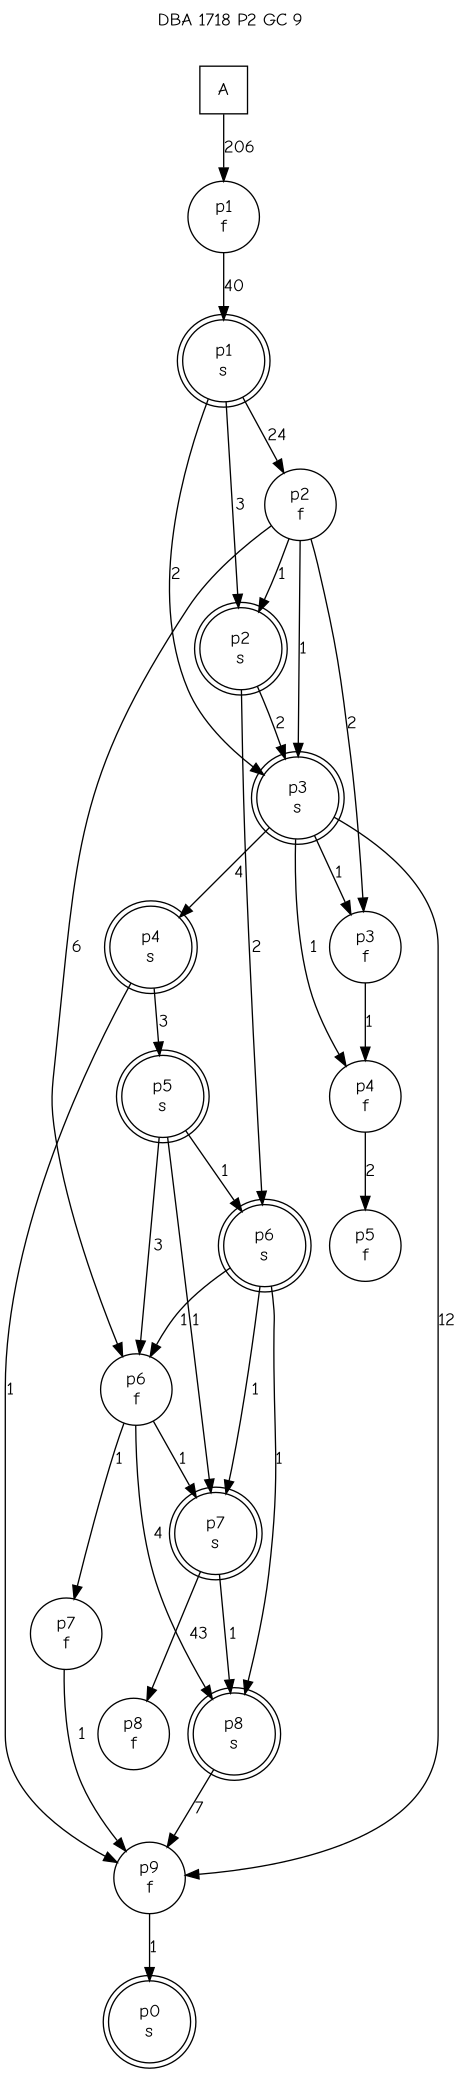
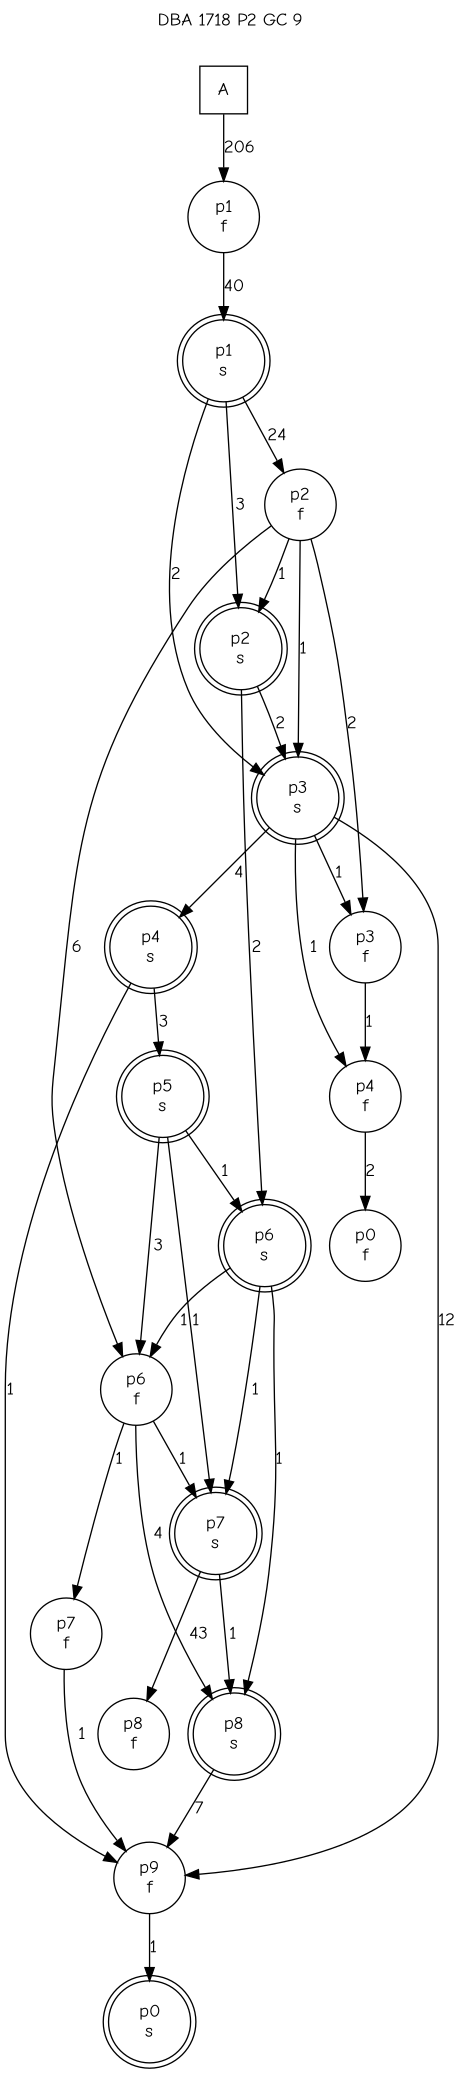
node "p5 f": label "p5 f" -> "p0 f"
